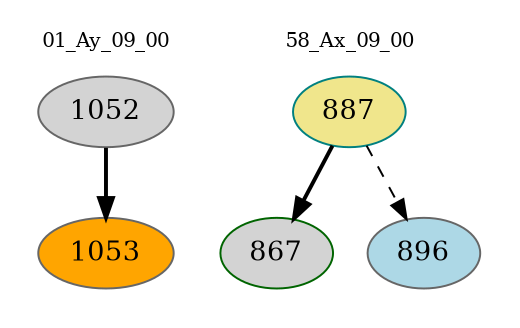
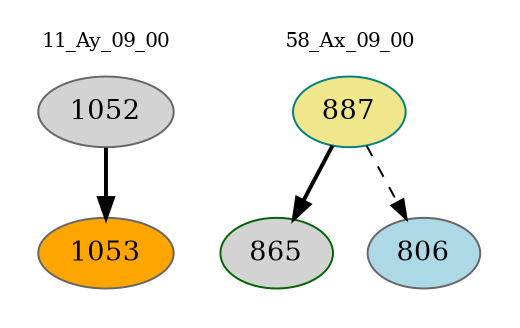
cluster "01_Ay_09_00": label "01_Ay_09_00" -> "11_Ay_09_00"
node "867": label "867" -> "865"
node "896": label "896" -> "806"
